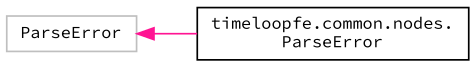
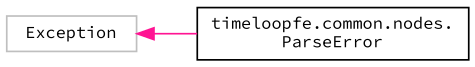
node "ParseError": label "ParseError" -> "Exception"
